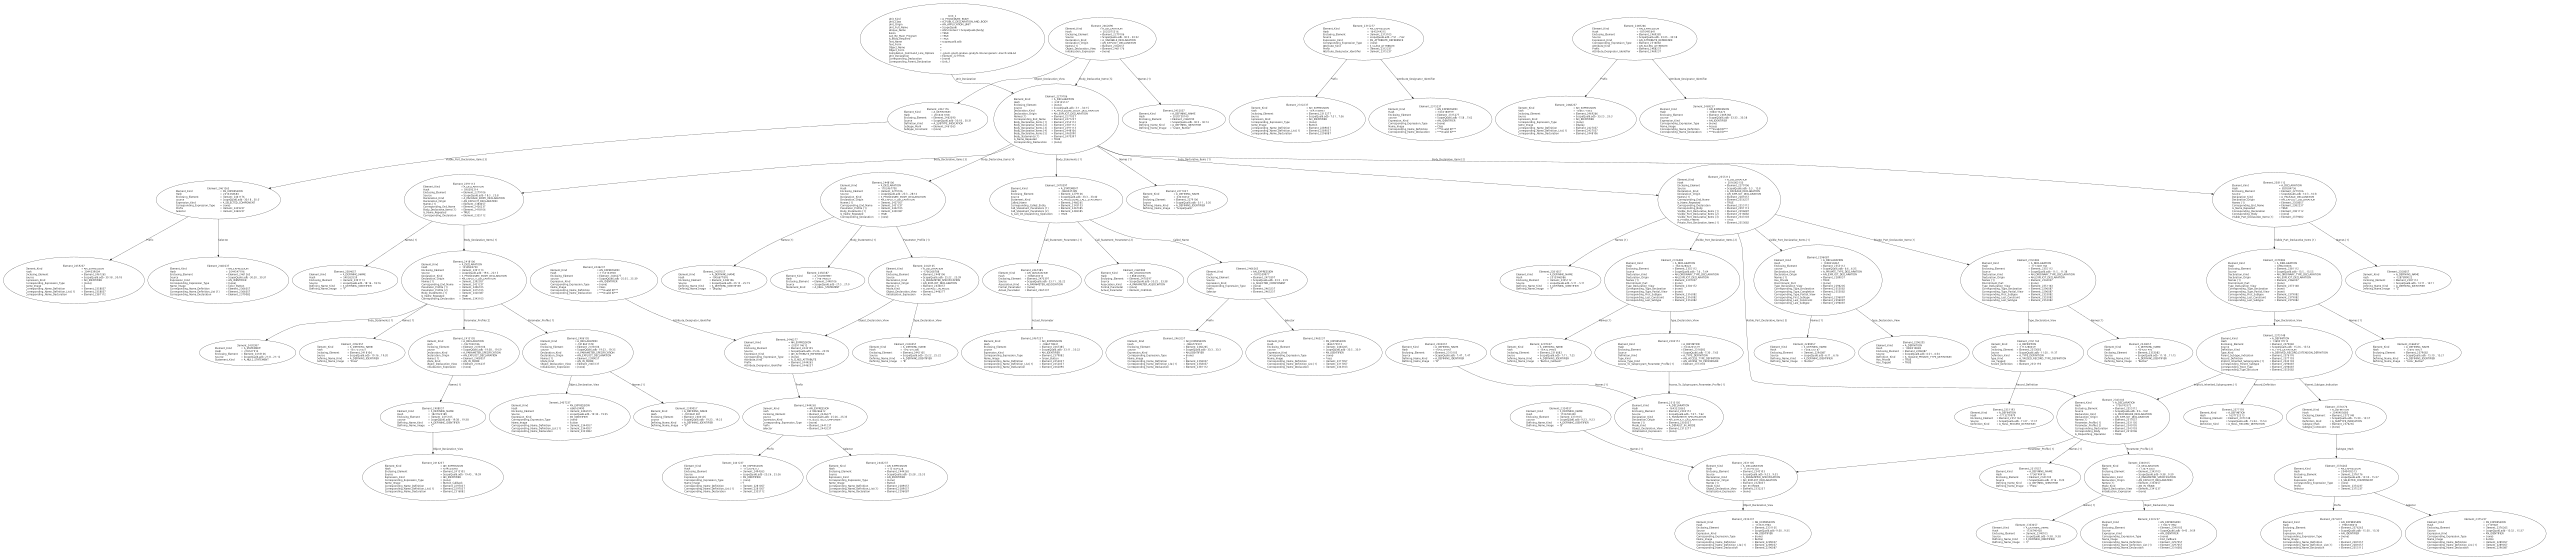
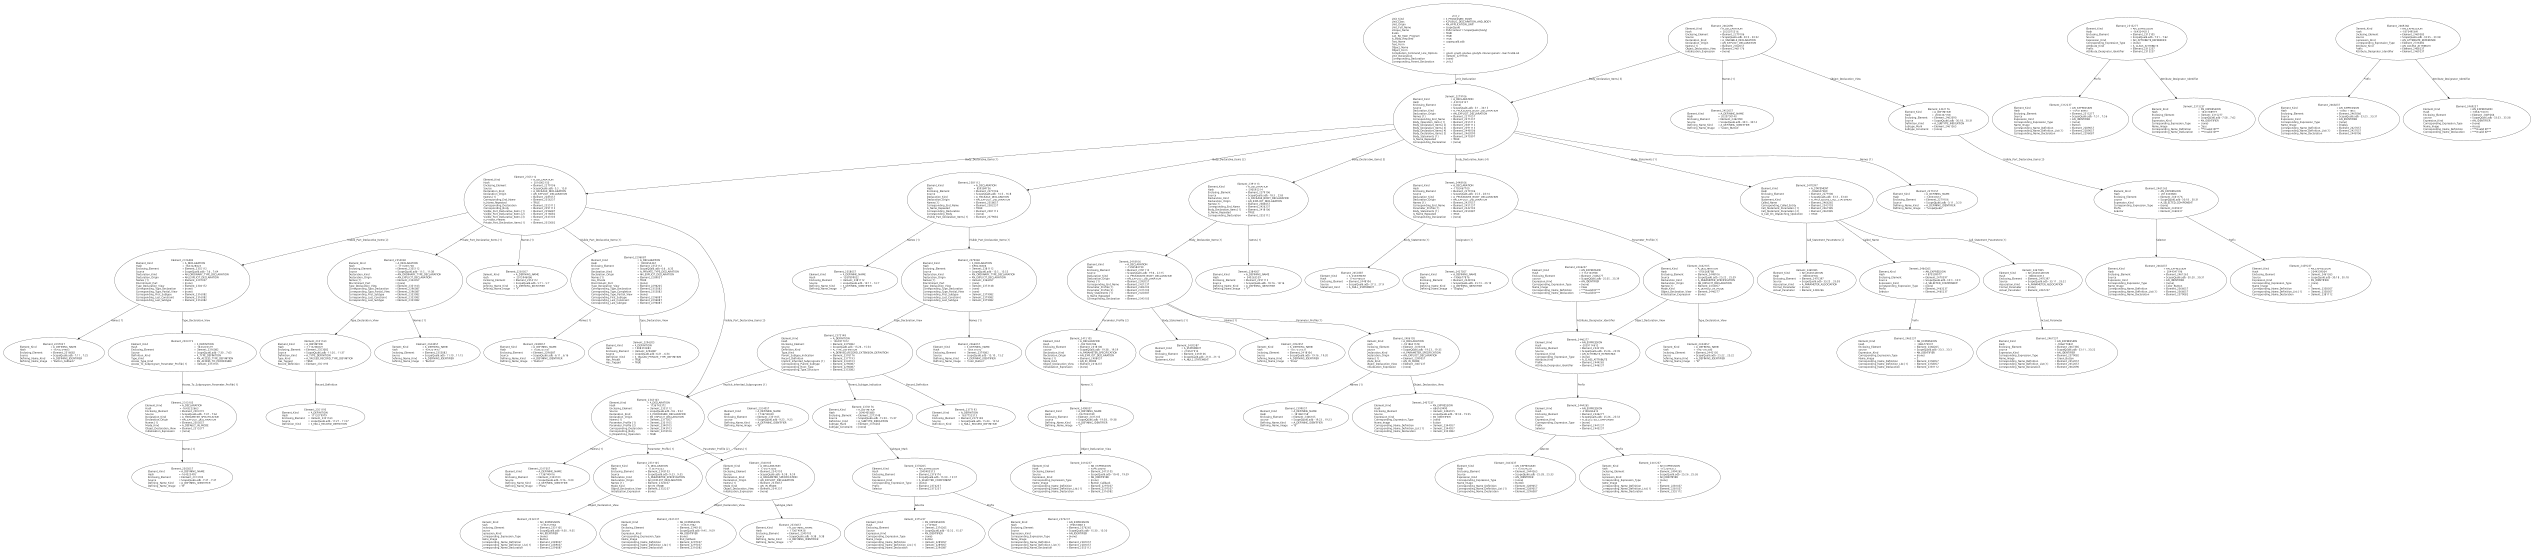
node "Element_2279106": text "Body_Declarative_Items ( 1)" -> "Body_Operation_Items ( 1)"
edge "Element_2448106" -> "Element_2427057": label "Names ( 1)" -> "Designator ( 1)"
node "Element_2465237": removed
edge "Element_2305057" -> "Element_2313105": reversed
edge "Element_2340105" -> "Element_2333057": label "Names ( 1)" -> "Subtype_Mark"
